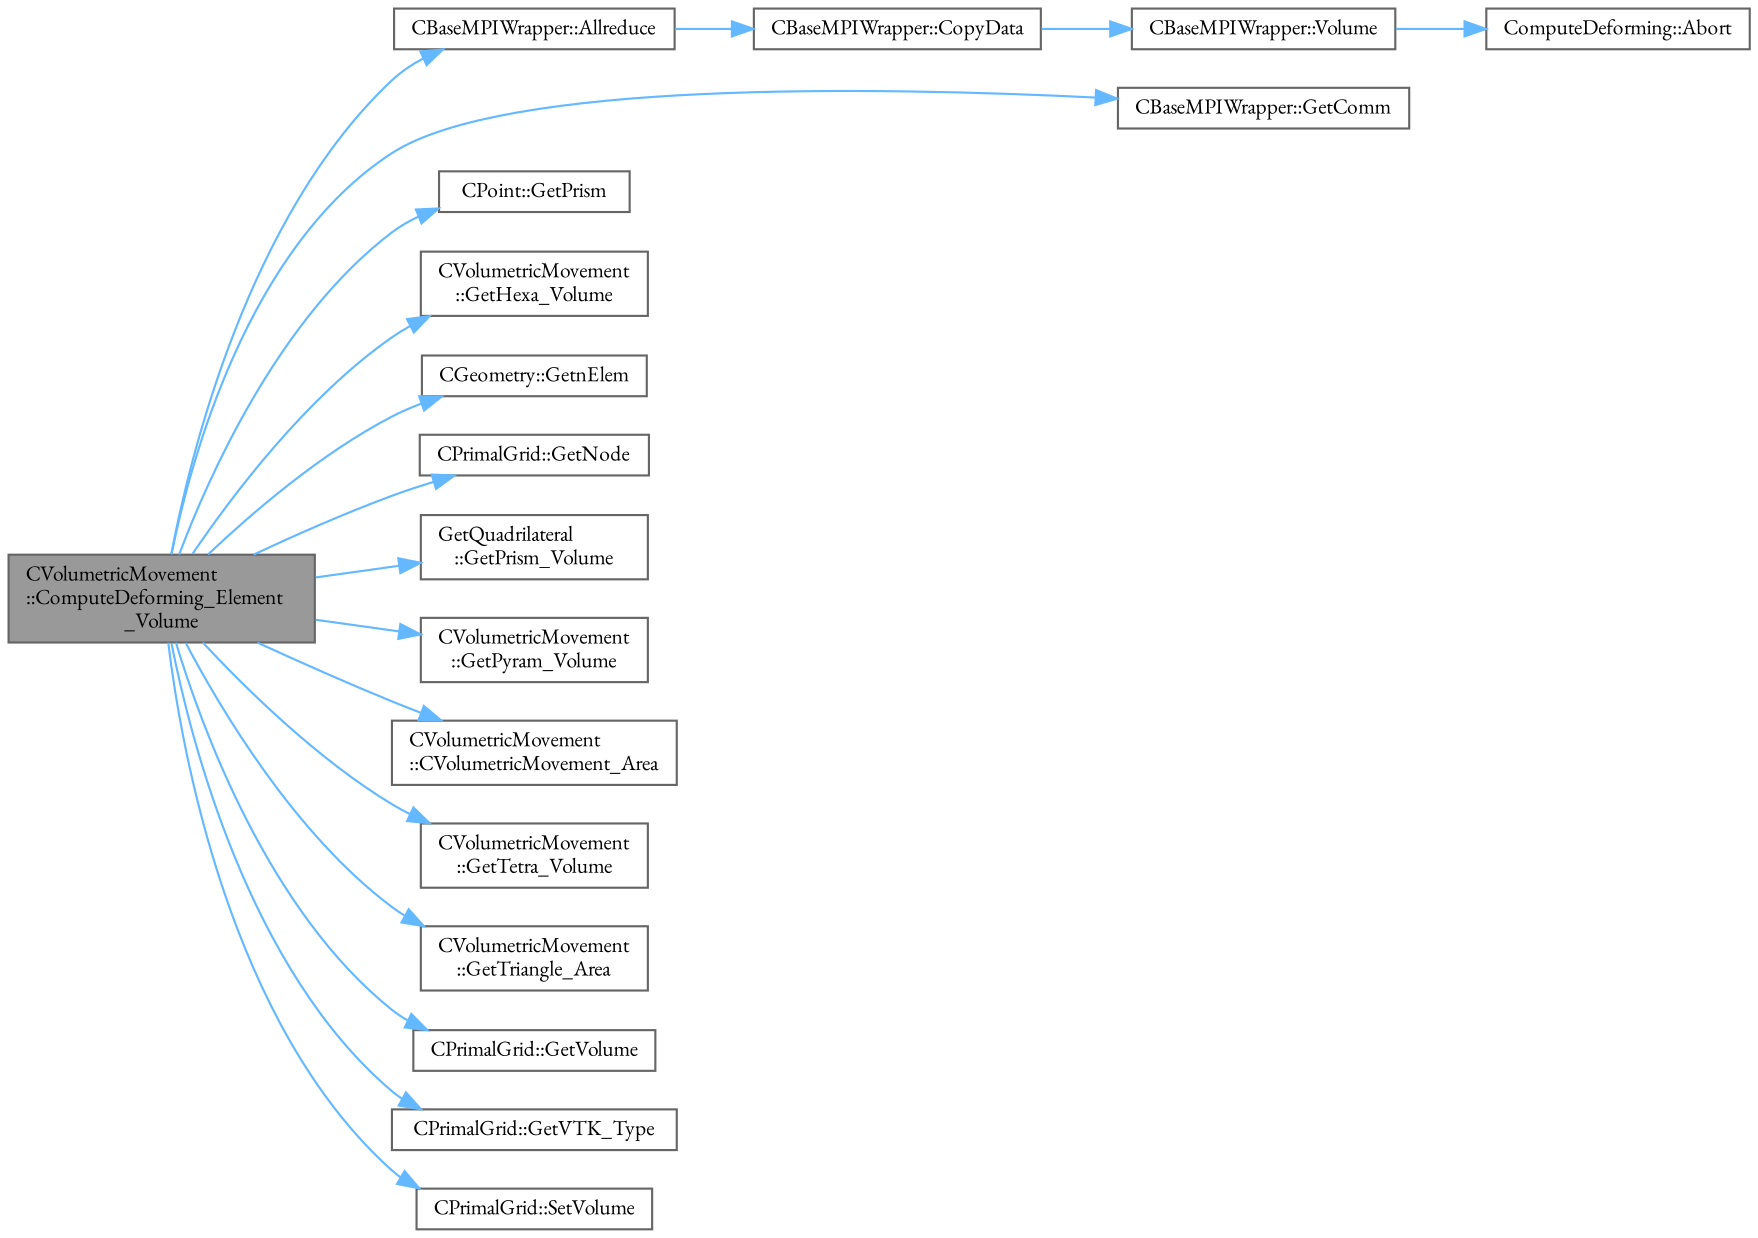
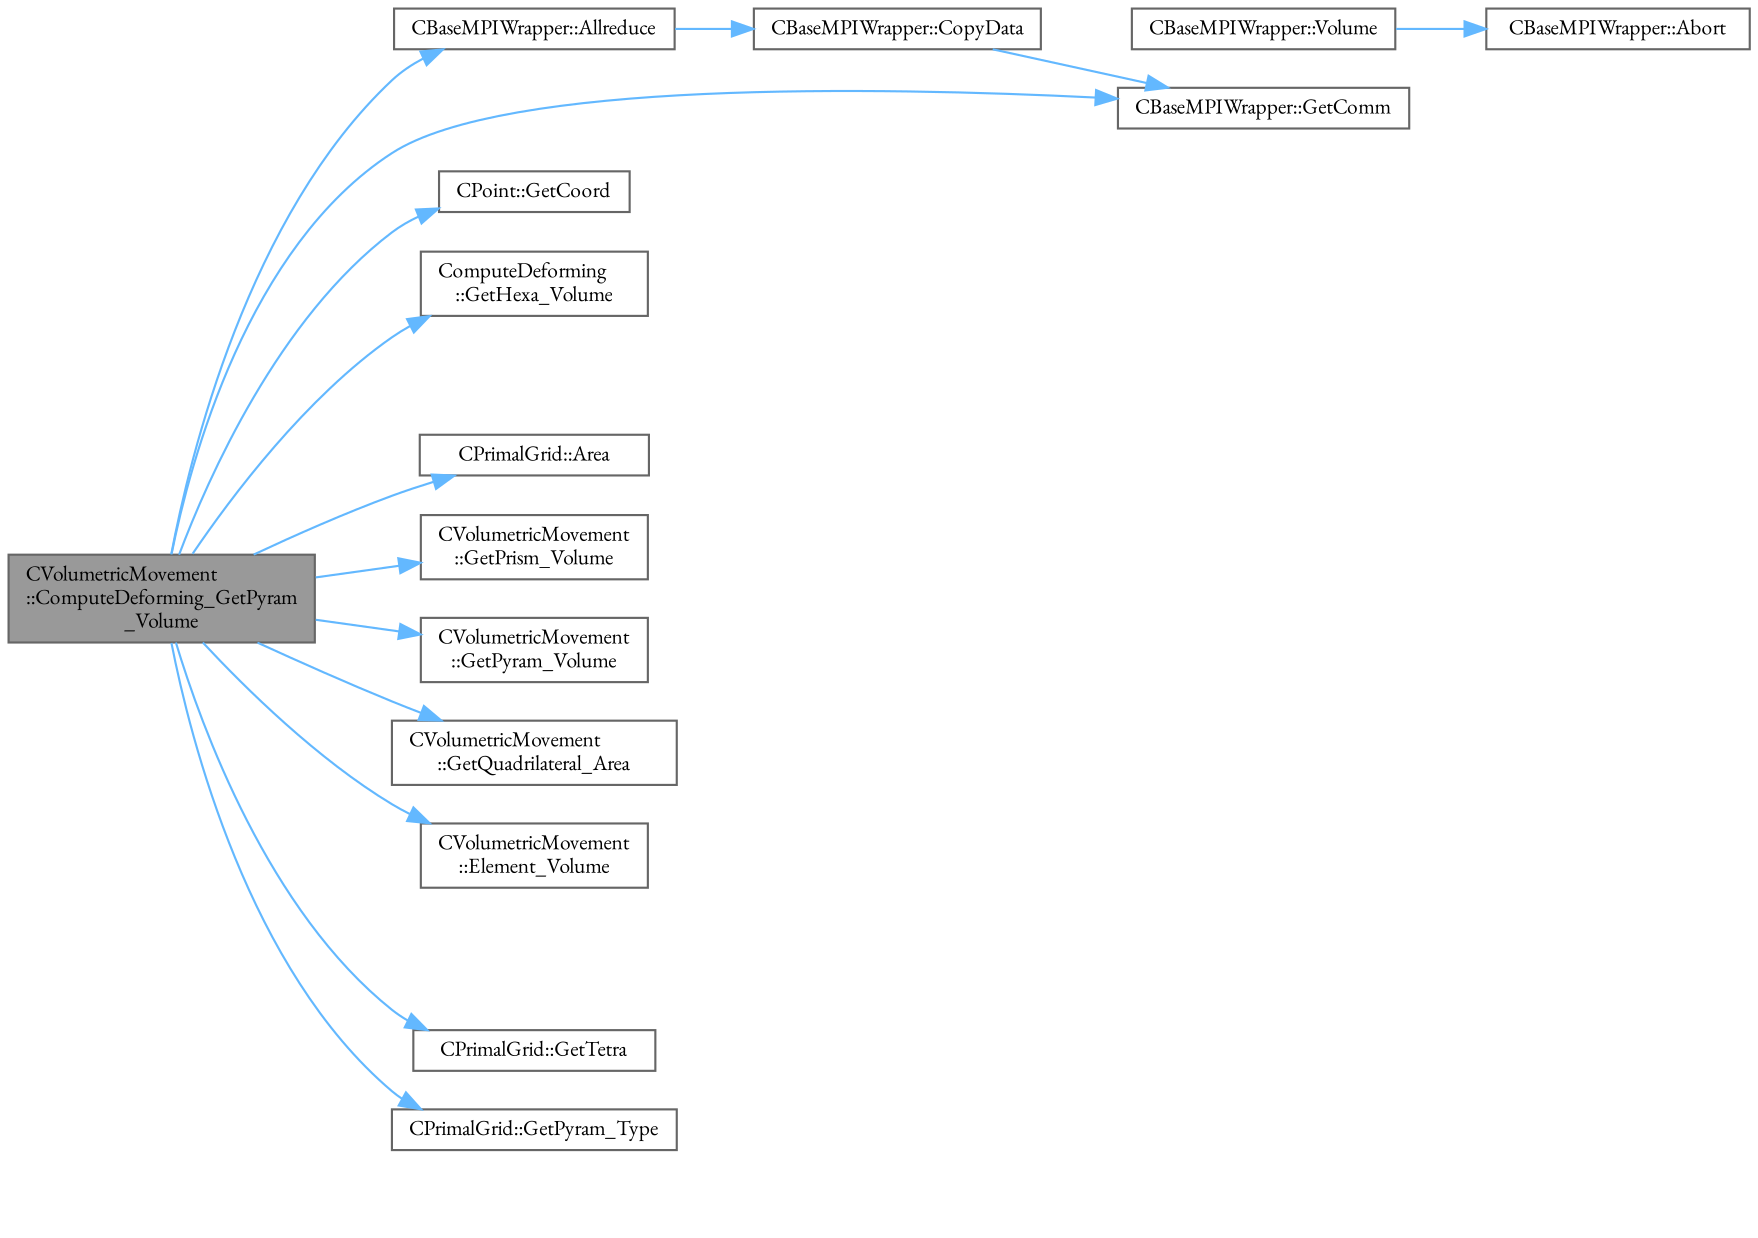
edge "CBaseMPIWrapper::CopyData" -> "CBaseMPIWrapper::Volume": now "CBaseMPIWrapper::CopyData" -> "CBaseMPIWrapper::GetComm"
node "ComputeDeforming::Abort": label "ComputeDeforming::Abort" -> "CBaseMPIWrapper::Abort"
node "CPoint::GetPrism": label "CPoint::GetPrism" -> "CPoint::GetCoord"
node "CVolumetricMovement ::GetHexa_Volume": label "CVolumetricMovement ::GetHexa_Volume" -> "ComputeDeforming ::GetHexa_Volume"
node "CGeometry::GetnElem": removed
node "CPrimalGrid::GetNode": label "CPrimalGrid::GetNode" -> "CPrimalGrid::Area"
node "GetQuadrilateral ::GetPrism_Volume": label "GetQuadrilateral ::GetPrism_Volume" -> "CVolumetricMovement ::GetPrism_Volume"
node "CVolumetricMovement ::ComputeDeforming_Element _Volume": label "CVolumetricMovement ::ComputeDeforming_Element _Volume" -> "CVolumetricMovement ::ComputeDeforming_GetPyram _Volume"
node "CVolumetricMovement ::CVolumetricMovement_Area": label "CVolumetricMovement ::CVolumetricMovement_Area" -> "CVolumetricMovement ::GetQuadrilateral_Area"
node "CVolumetricMovement ::GetTetra_Volume": label "CVolumetricMovement ::GetTetra_Volume" -> "CVolumetricMovement ::Element_Volume"
node "CVolumetricMovement ::GetTriangle_Area": removed
node "CPrimalGrid::GetVolume": label "CPrimalGrid::GetVolume" -> "CPrimalGrid::GetTetra"
node "CPrimalGrid::GetVTK_Type": label "CPrimalGrid::GetVTK_Type" -> "CPrimalGrid::GetPyram_Type"
node "CPrimalGrid::SetVolume": removed
